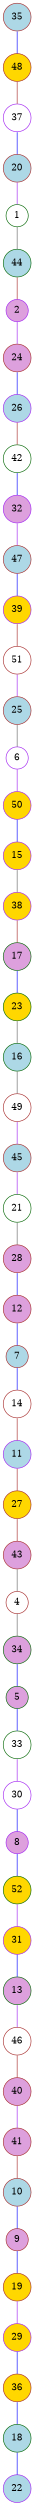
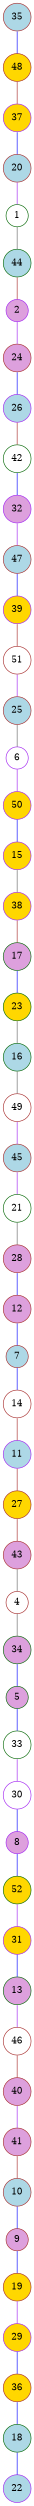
node "37": fillcolor white -> gold
